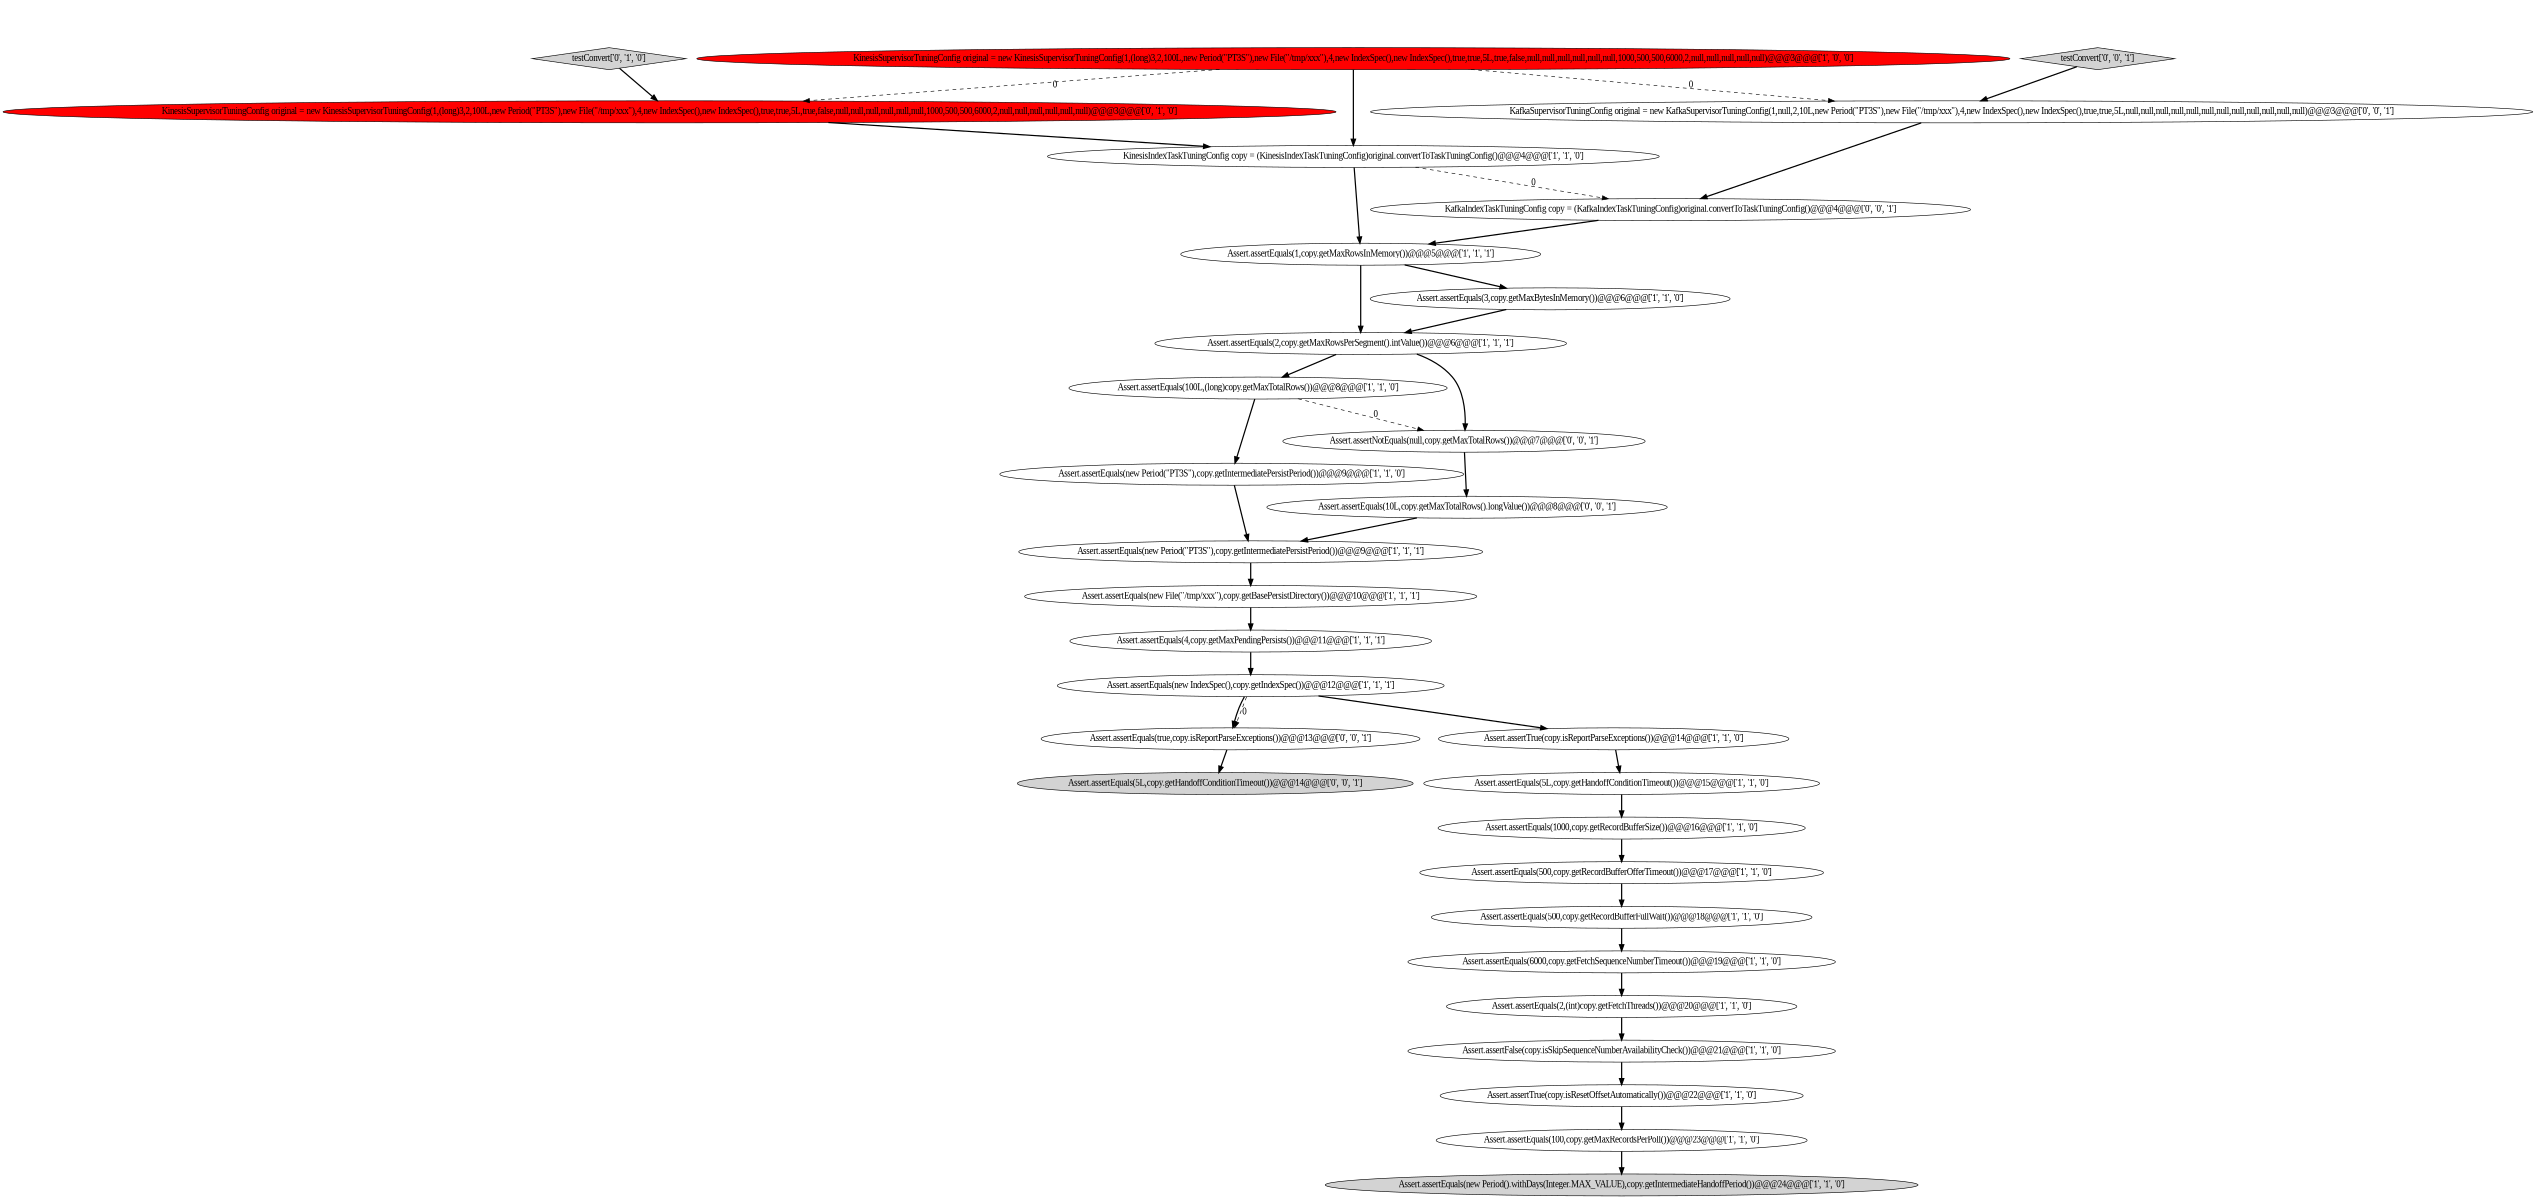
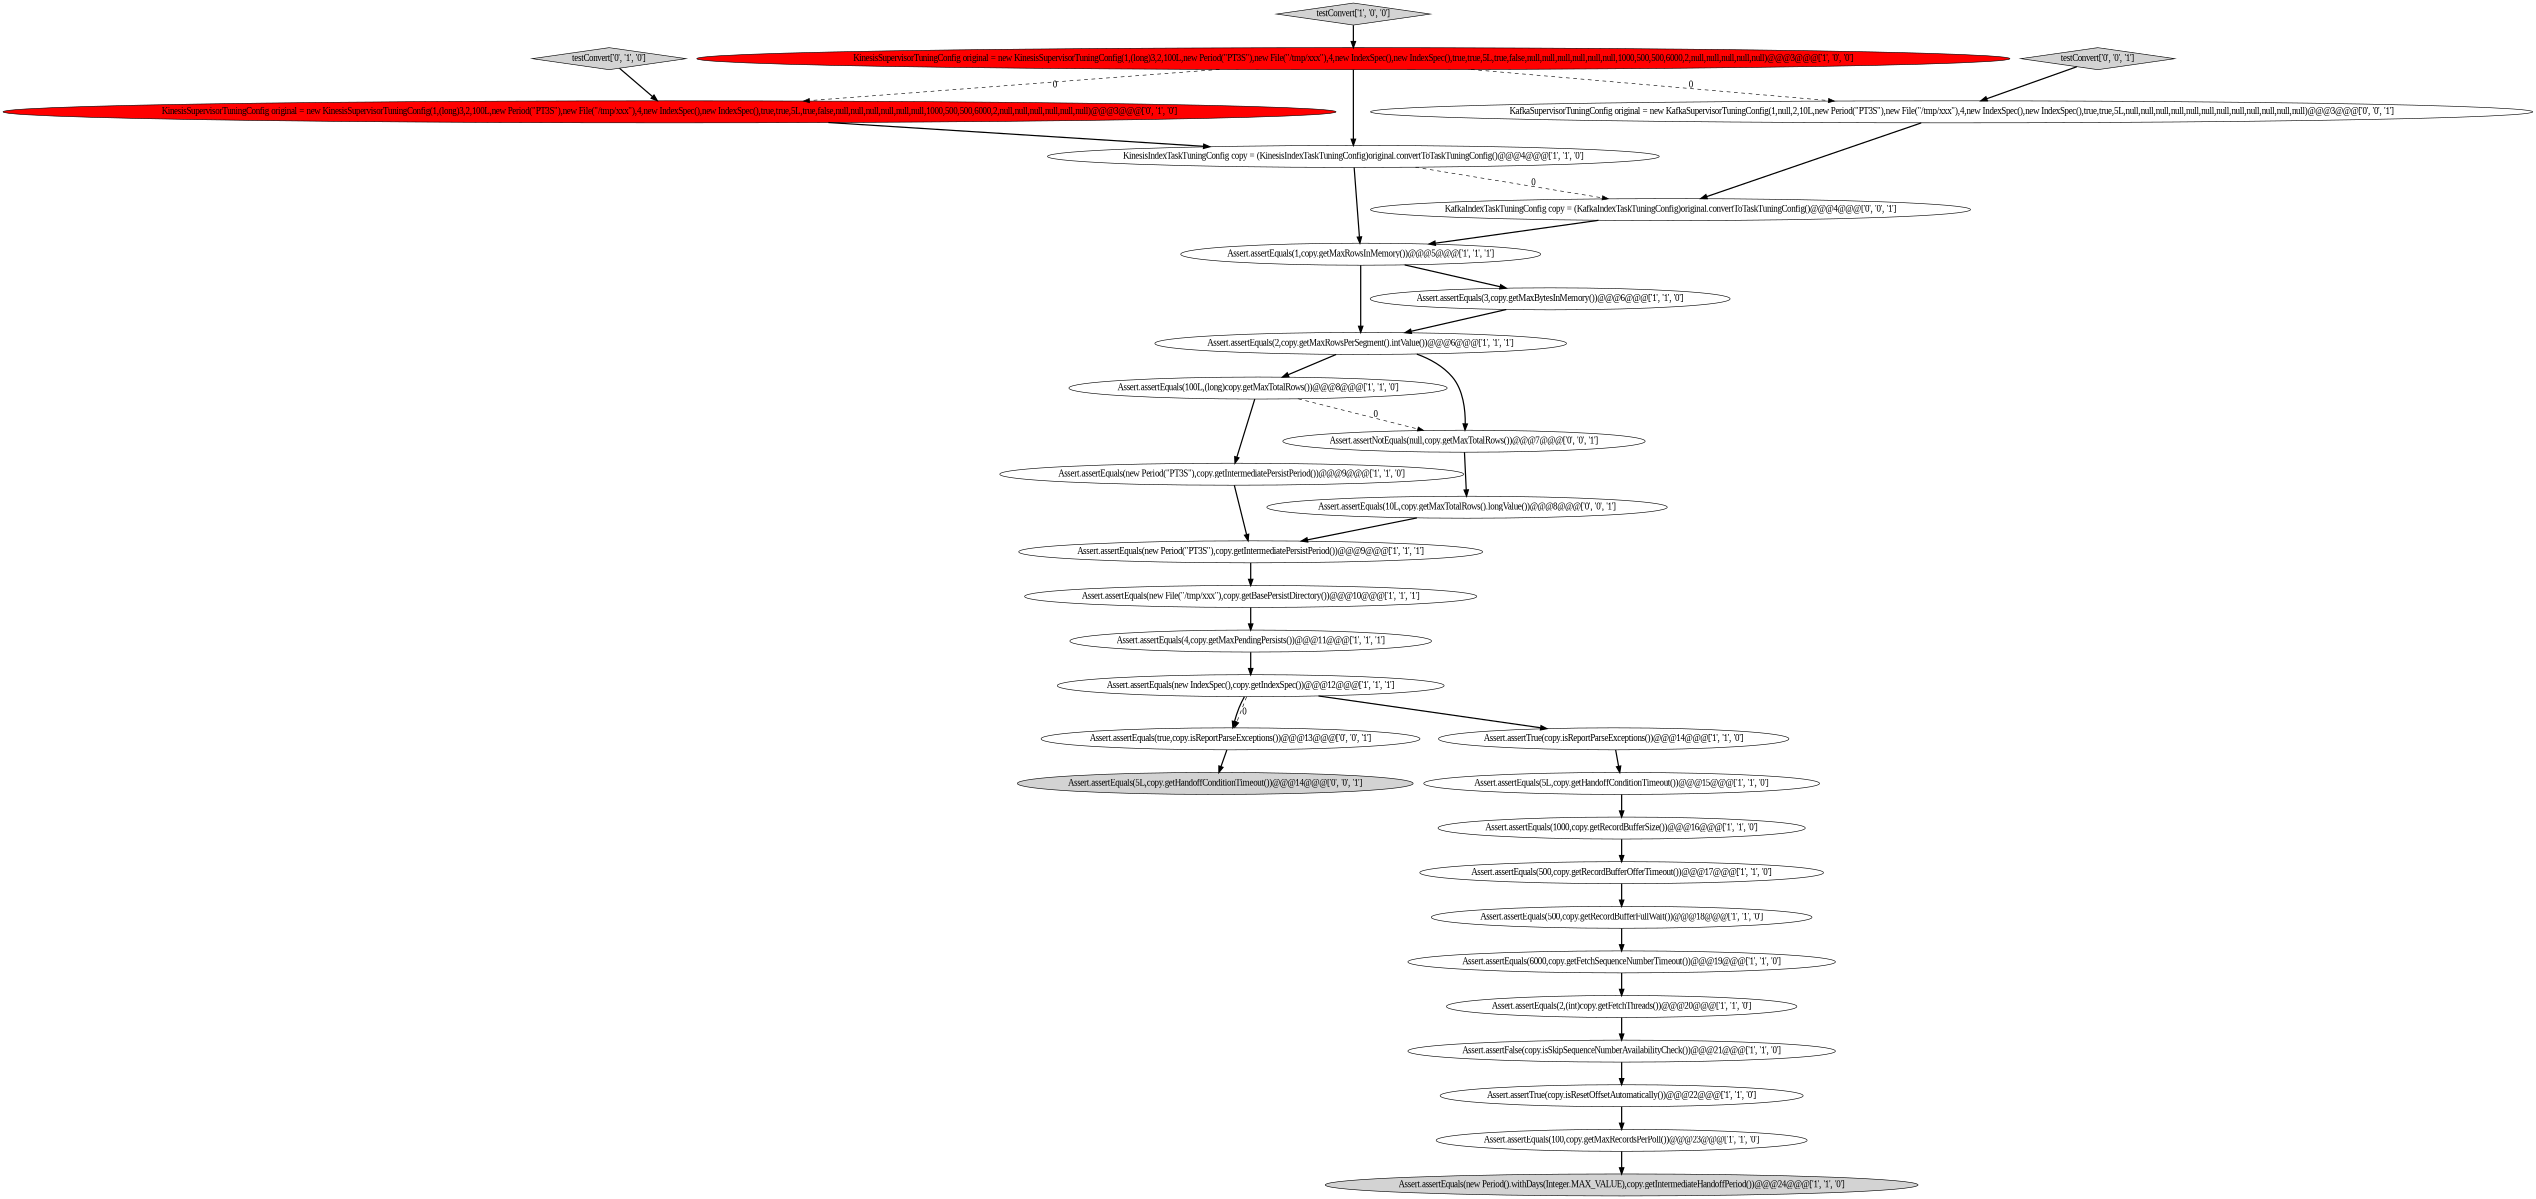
node "testConvert['1', '0', '0']": added
